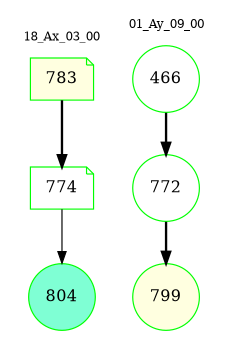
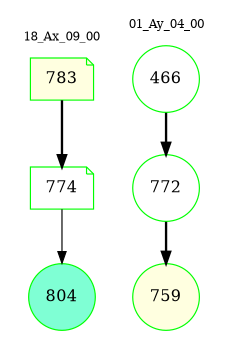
cluster "01_Ay_09_00": label "01_Ay_09_00" -> "01_Ay_04_00"
cluster "18_Ax_03_00": label "18_Ax_03_00" -> "18_Ax_09_00"
node "799": label "799" -> "759"
